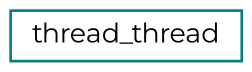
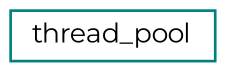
node "thread_thread": label "thread_thread" -> "thread_pool"
